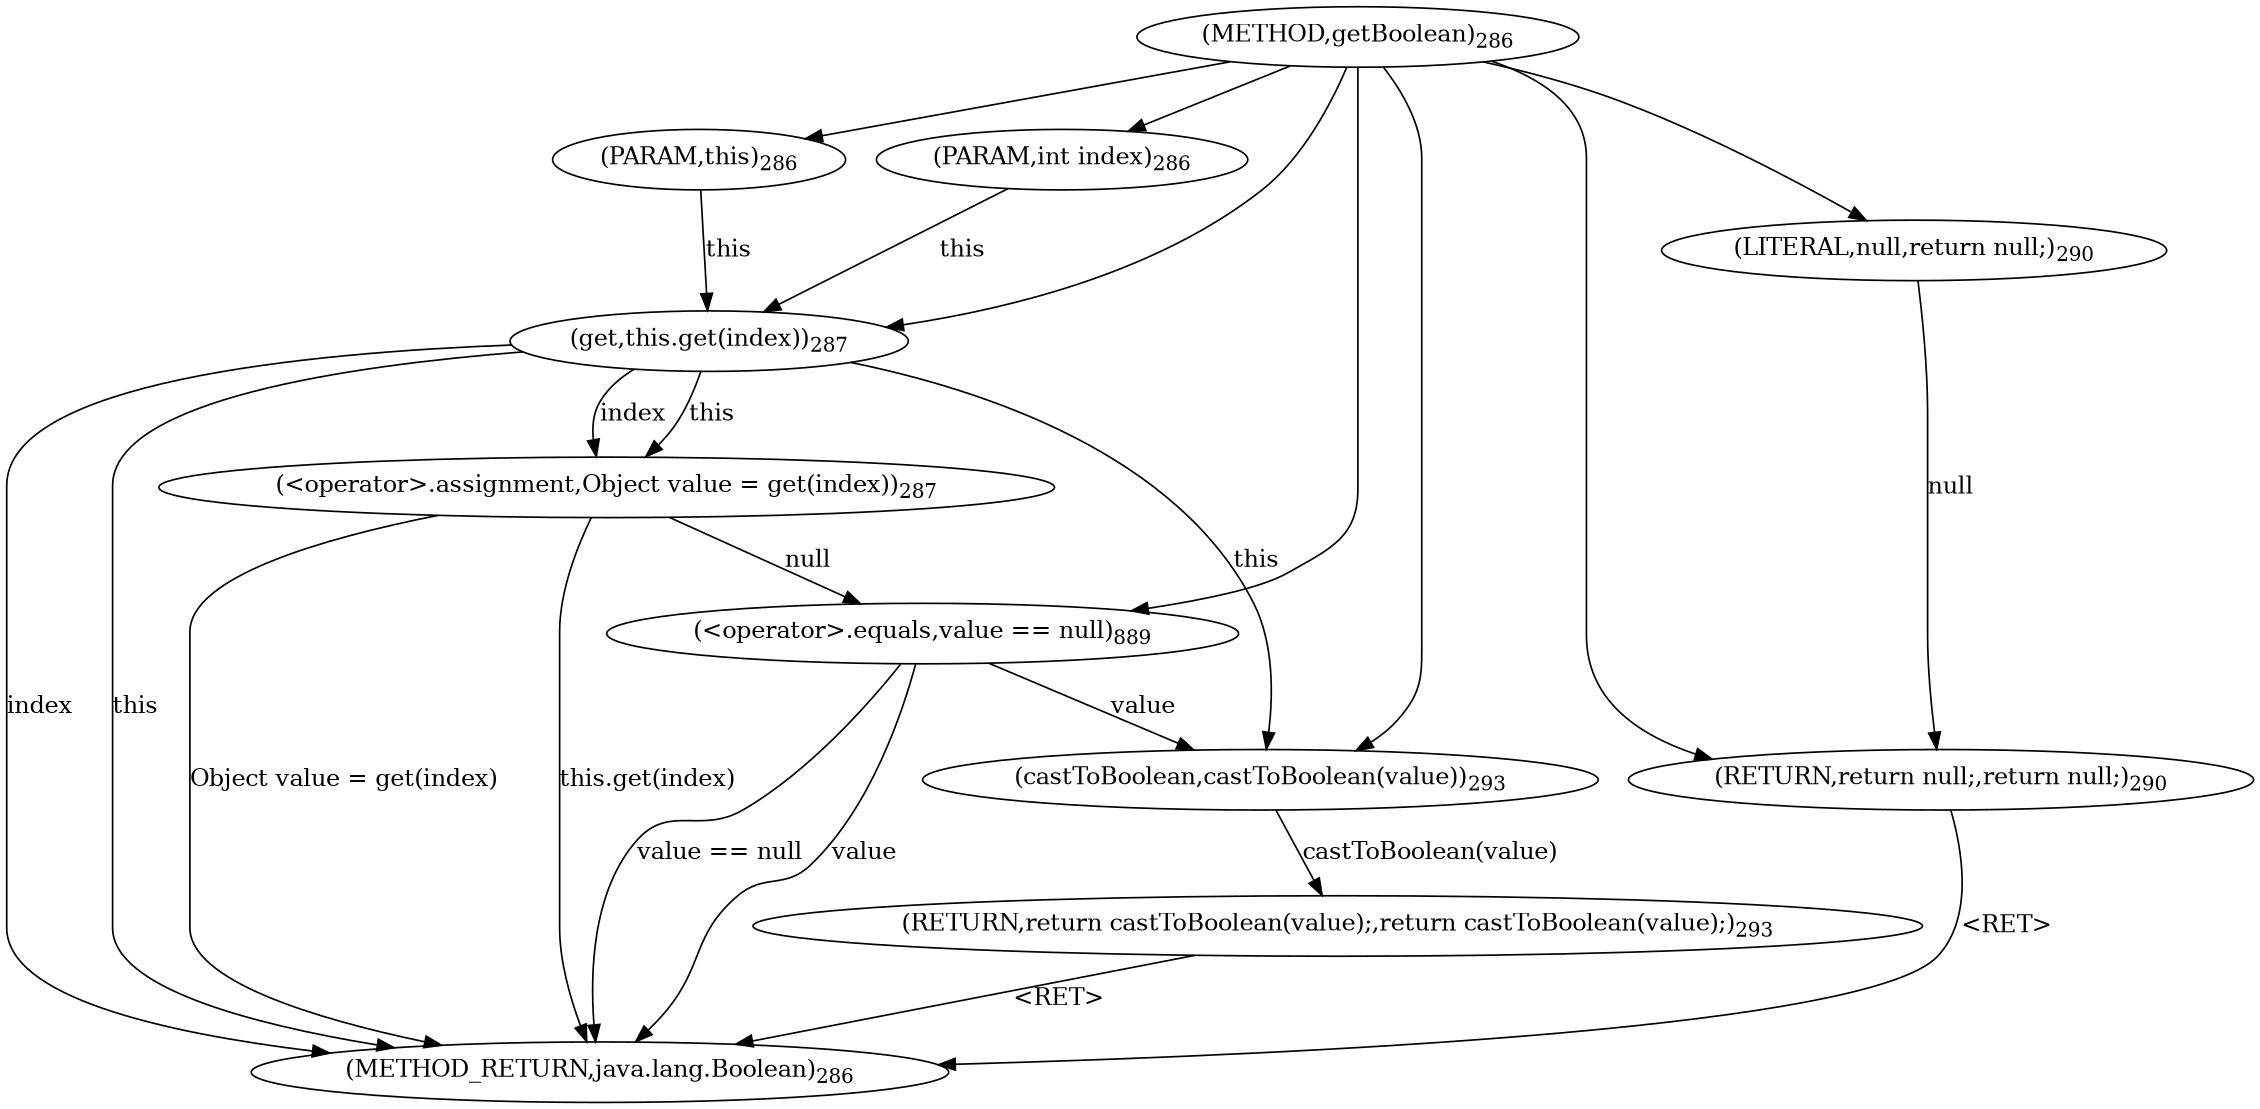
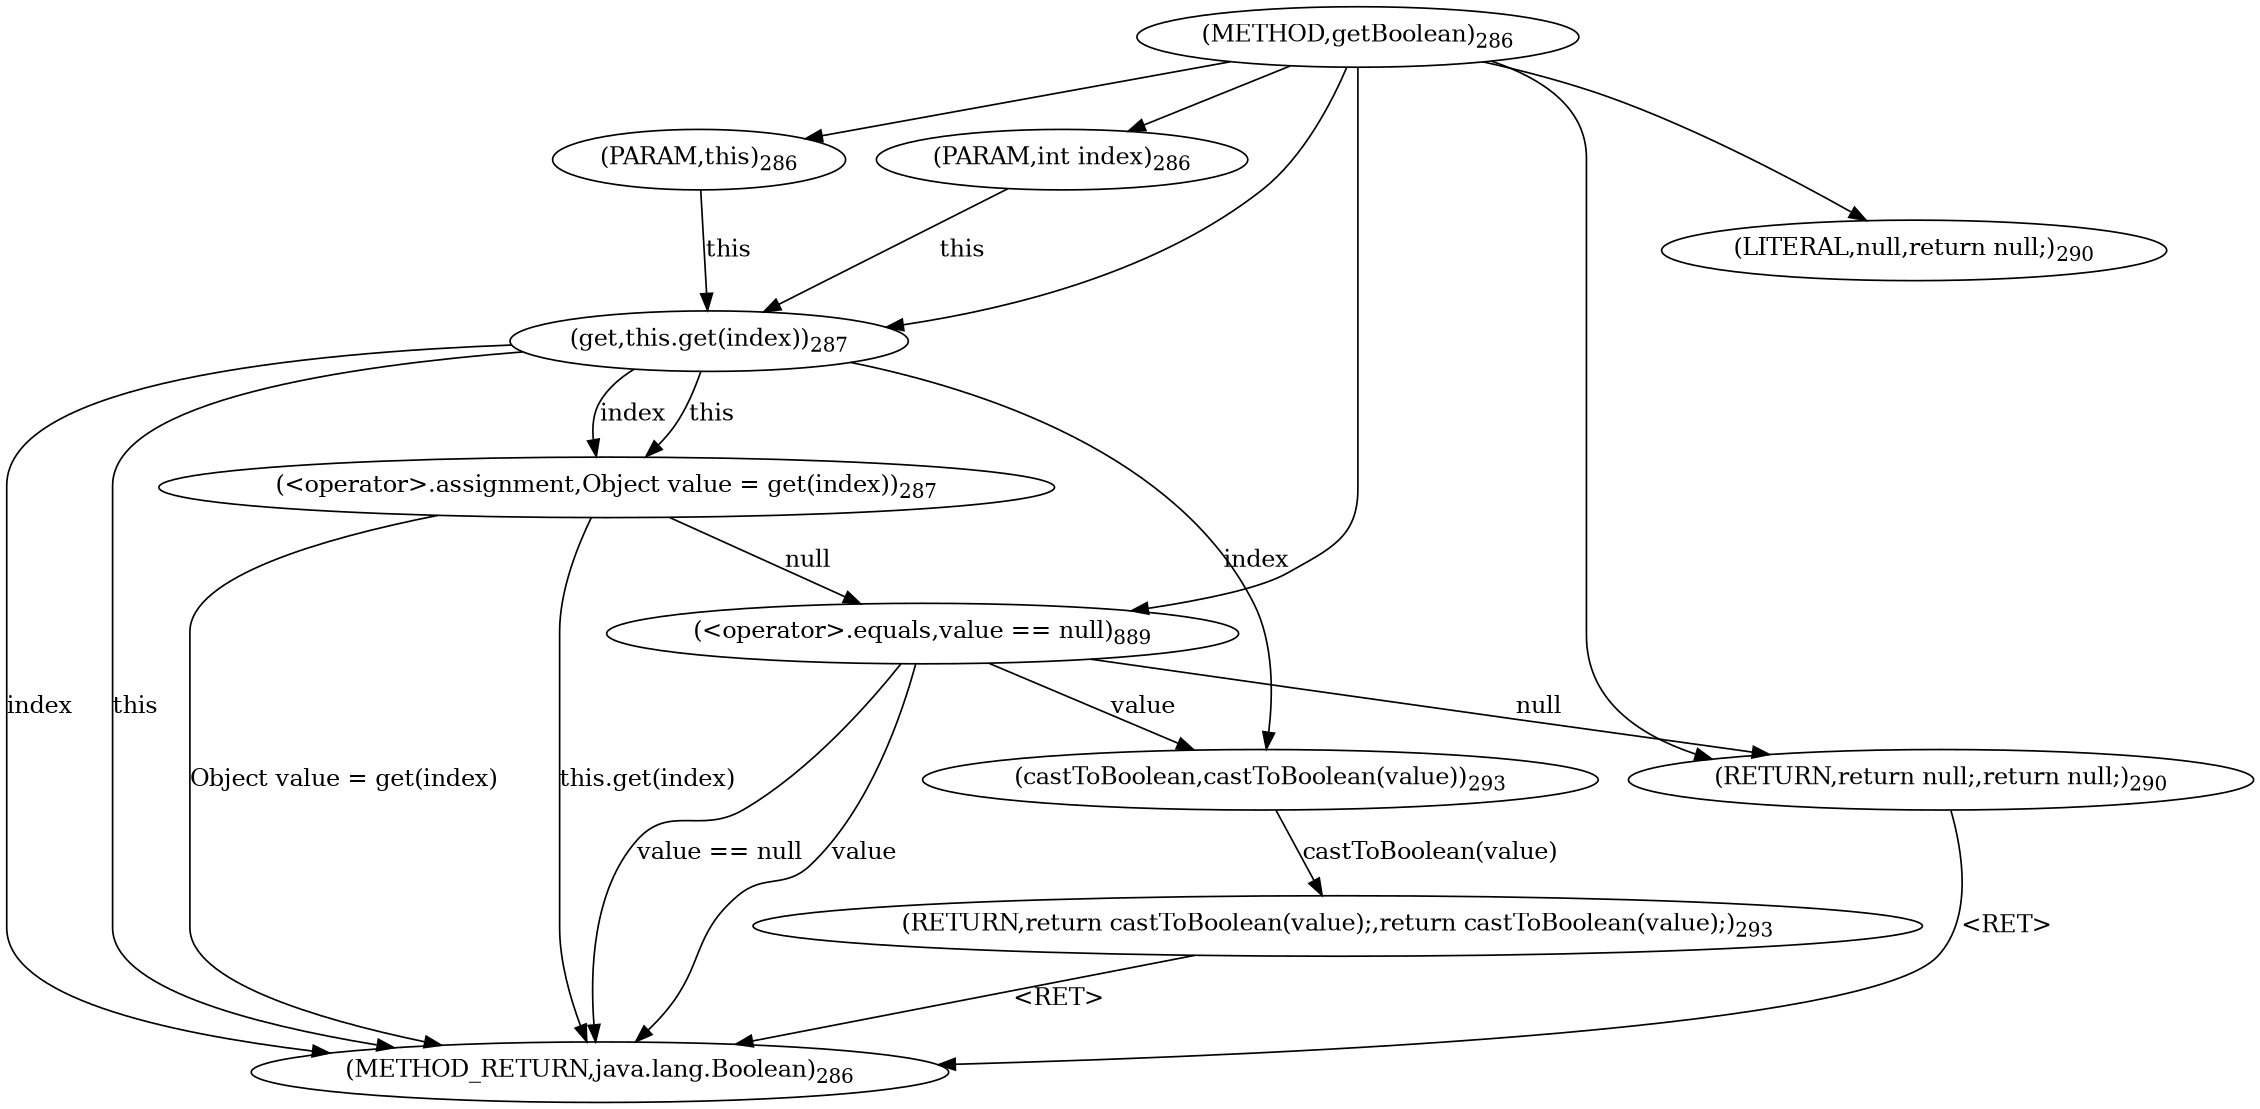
edge "(METHOD,getBoolean)" -> "(castToBoolean,castToBoolean(value))": removed
edge "(LITERAL,null,return null;)" -> "(RETURN,return null;,return null;)": now "(<operator>.equals,value == null)" -> "(RETURN,return null;,return null;)"
edge "(get,this.get(index))" -> "(castToBoolean,castToBoolean(value))": label "this" -> "index"
